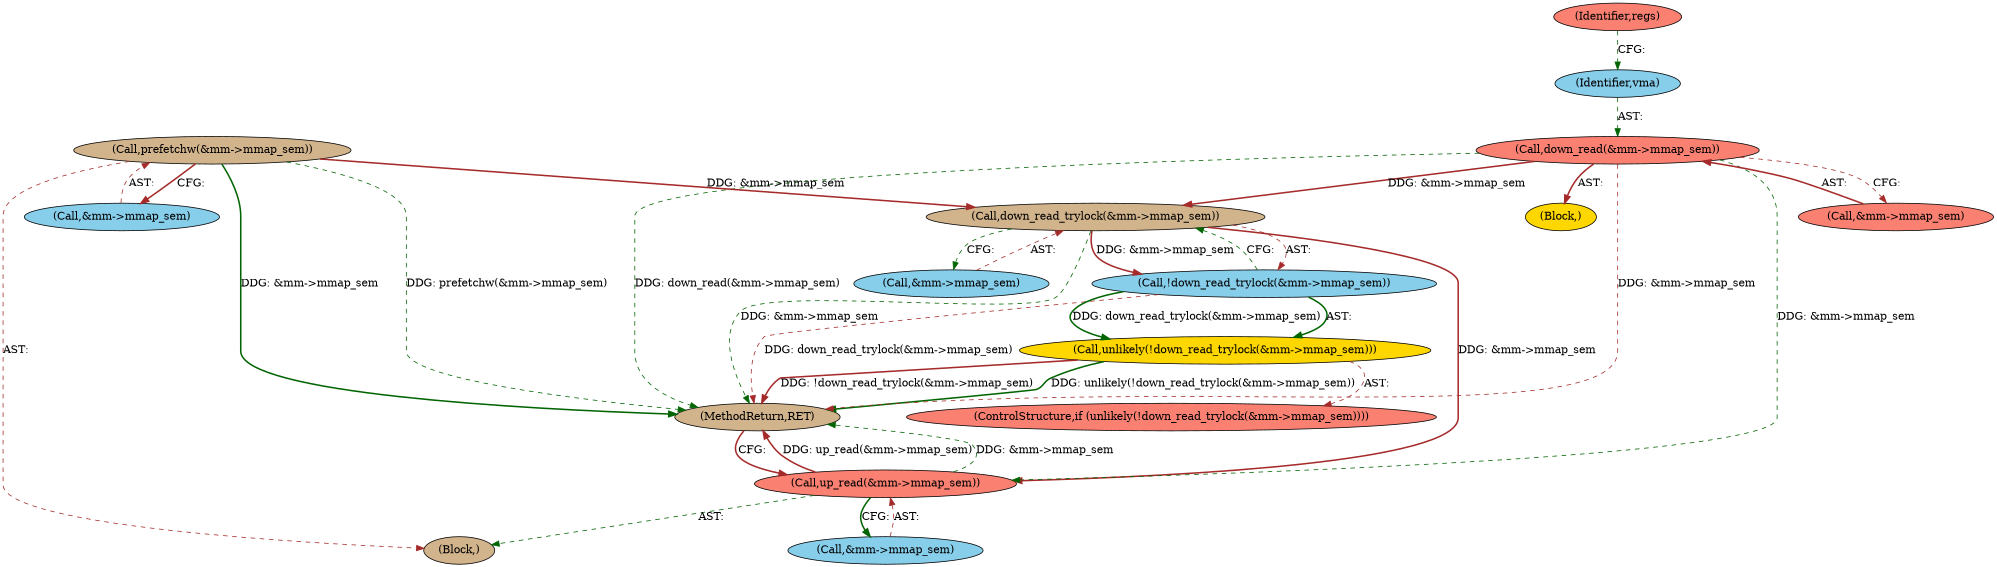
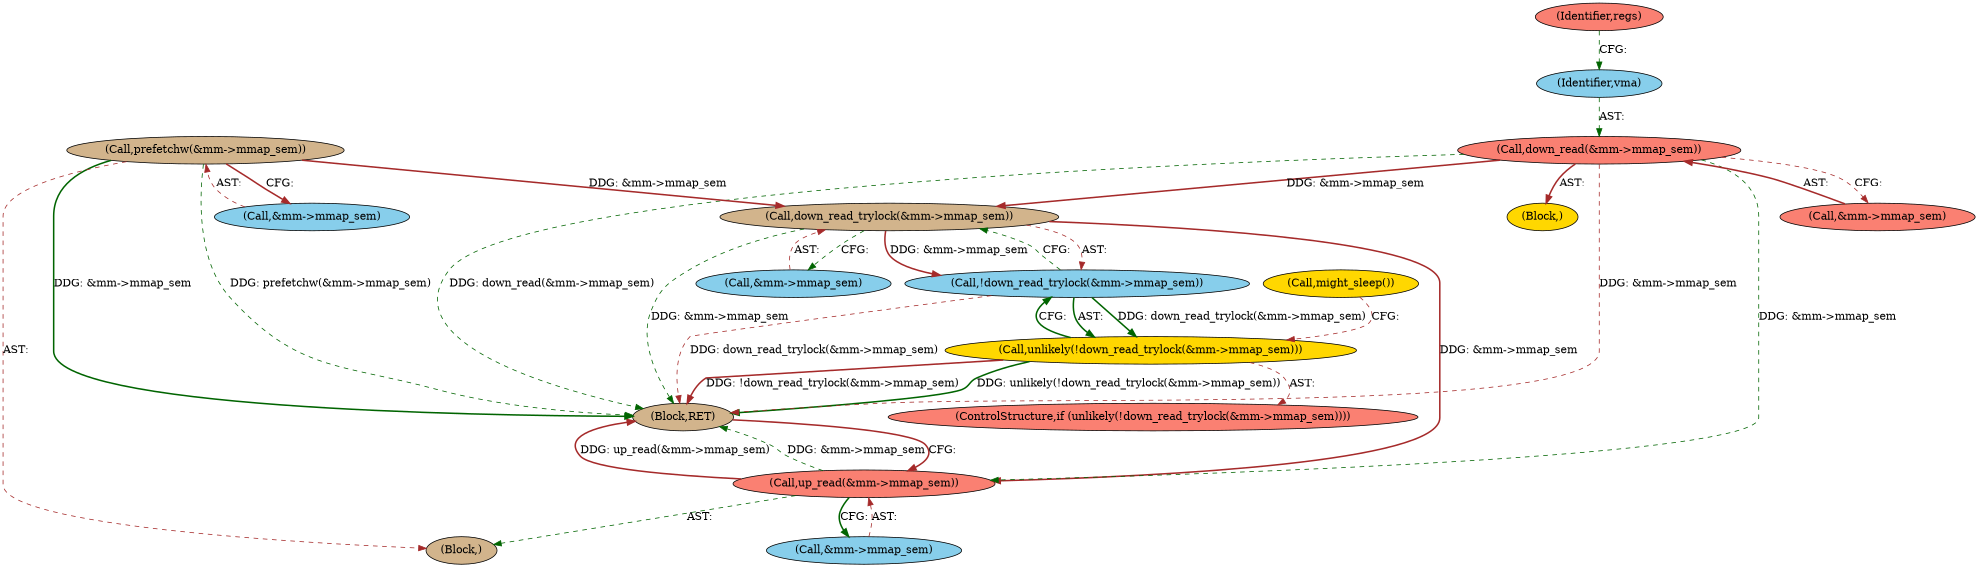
node "(Call,might_sleep())": added
edge "(Call,unlikely(!down_read_trylock(&mm->mmap_sem)))" -> "(Call,!down_read_trylock(&mm->mmap_sem))": added, label "CFG:"
node "(MethodReturn,RET)": label "(MethodReturn,RET)" -> "(Block,RET)"
